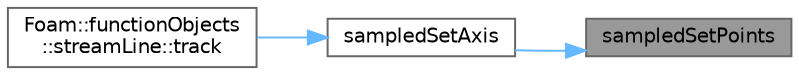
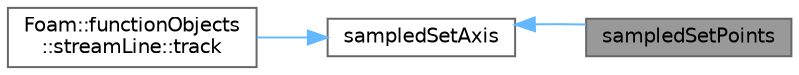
edge "sampledSetAxis" -> "sampledSetPoints": reversed
